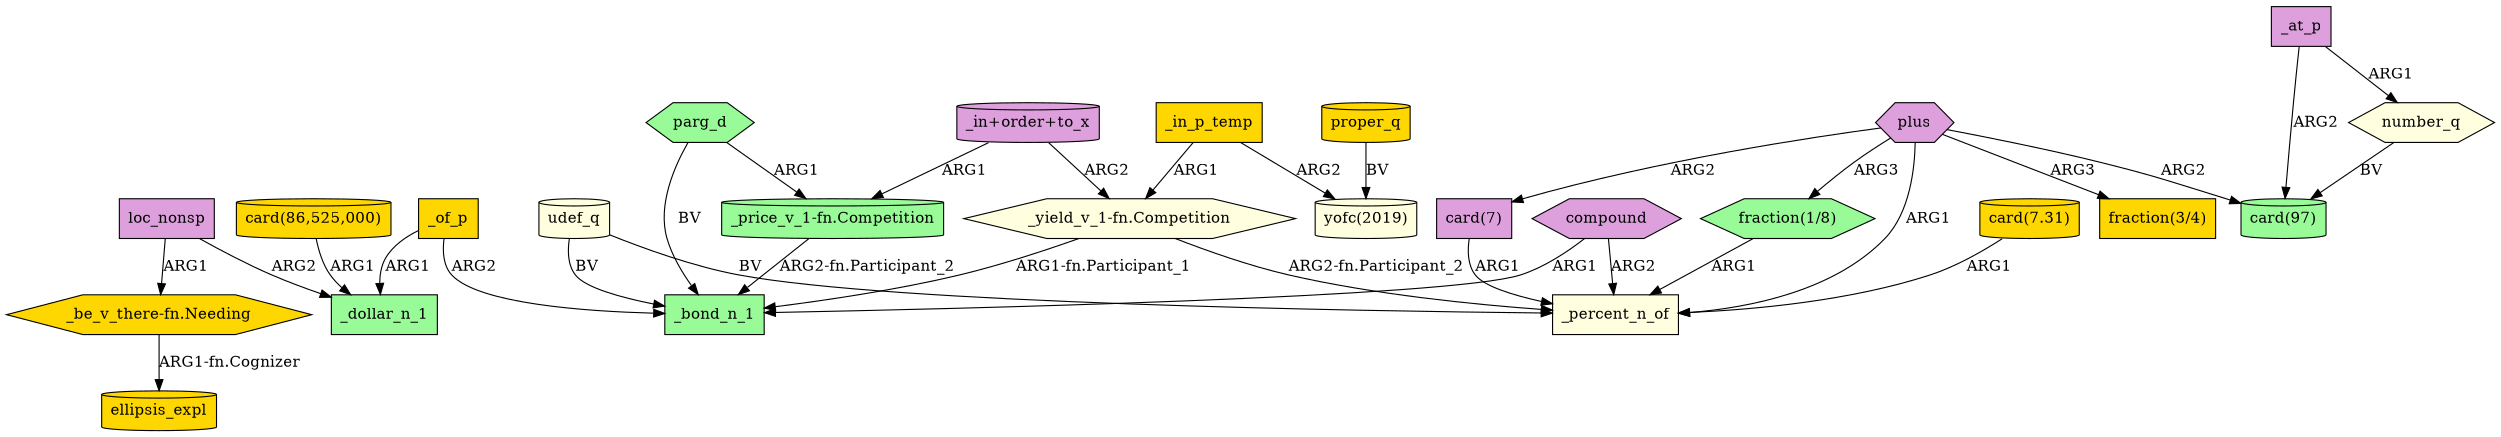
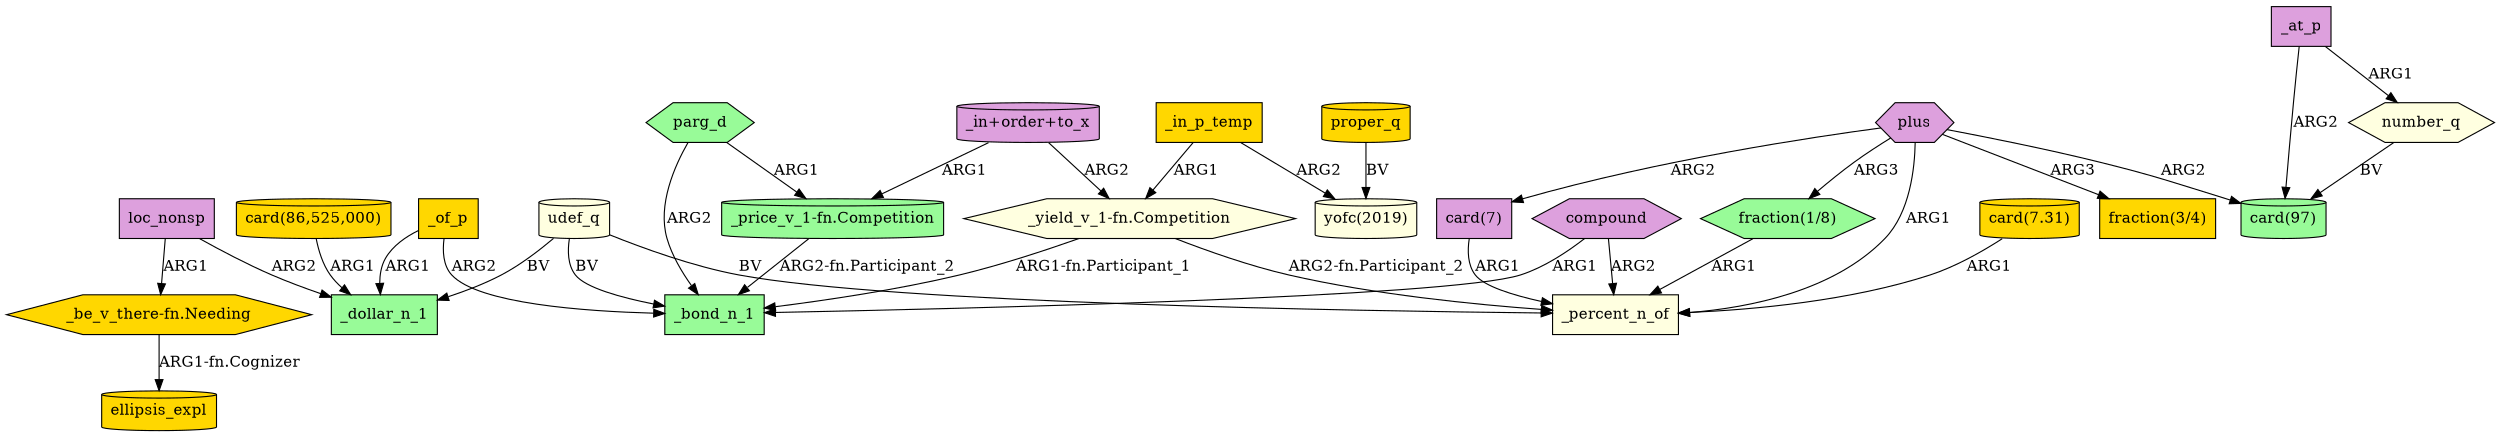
edge "parg_d" -> "_bond_n_1": label "BV" -> "ARG2"
edge "udef_q" -> "_dollar_n_1": added, label "BV"
